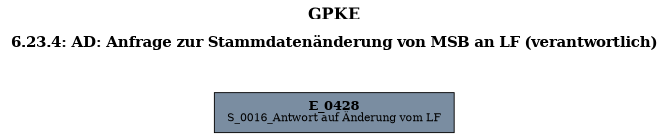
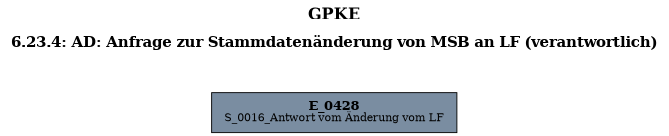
node "E_0428": text "S_0016_Antwort auf Änderung vom LF" -> "S_0016_Antwort vom Änderung vom LF"
